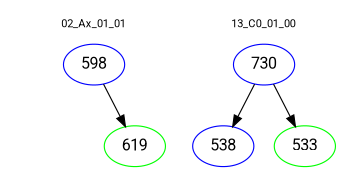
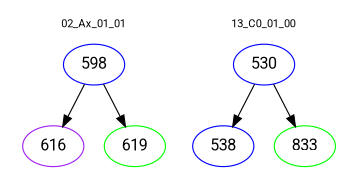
node "730": label "730" -> "530"
node "616": added
node "533": label "533" -> "833"
